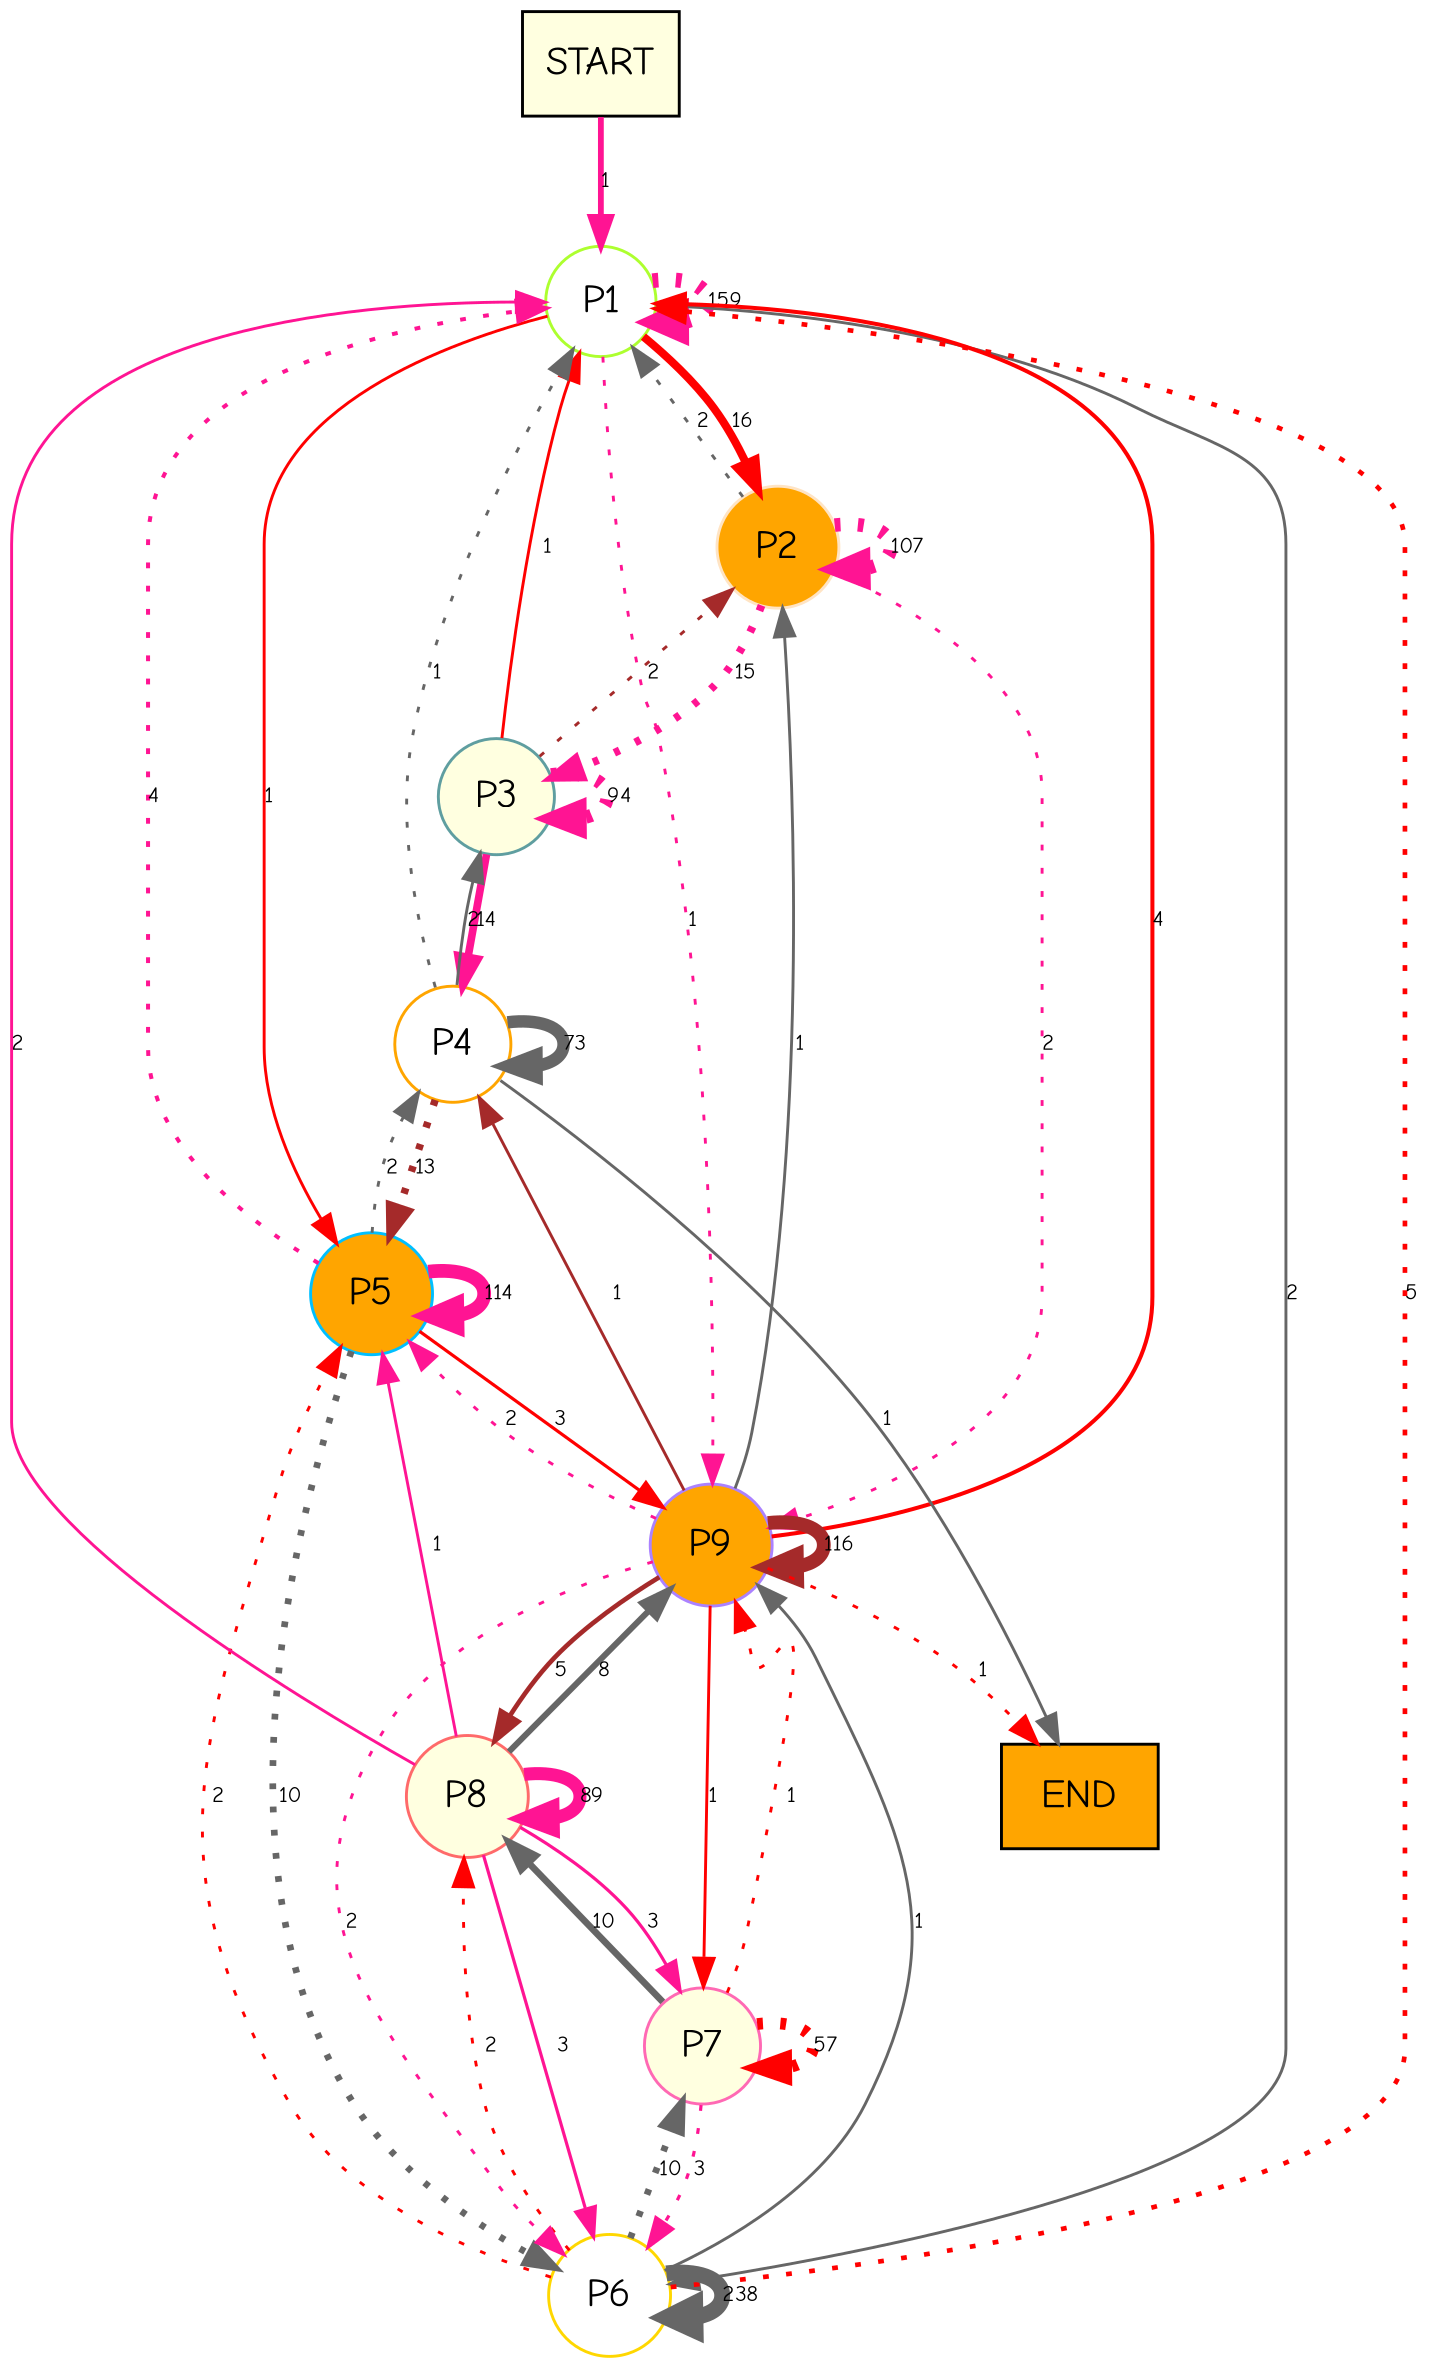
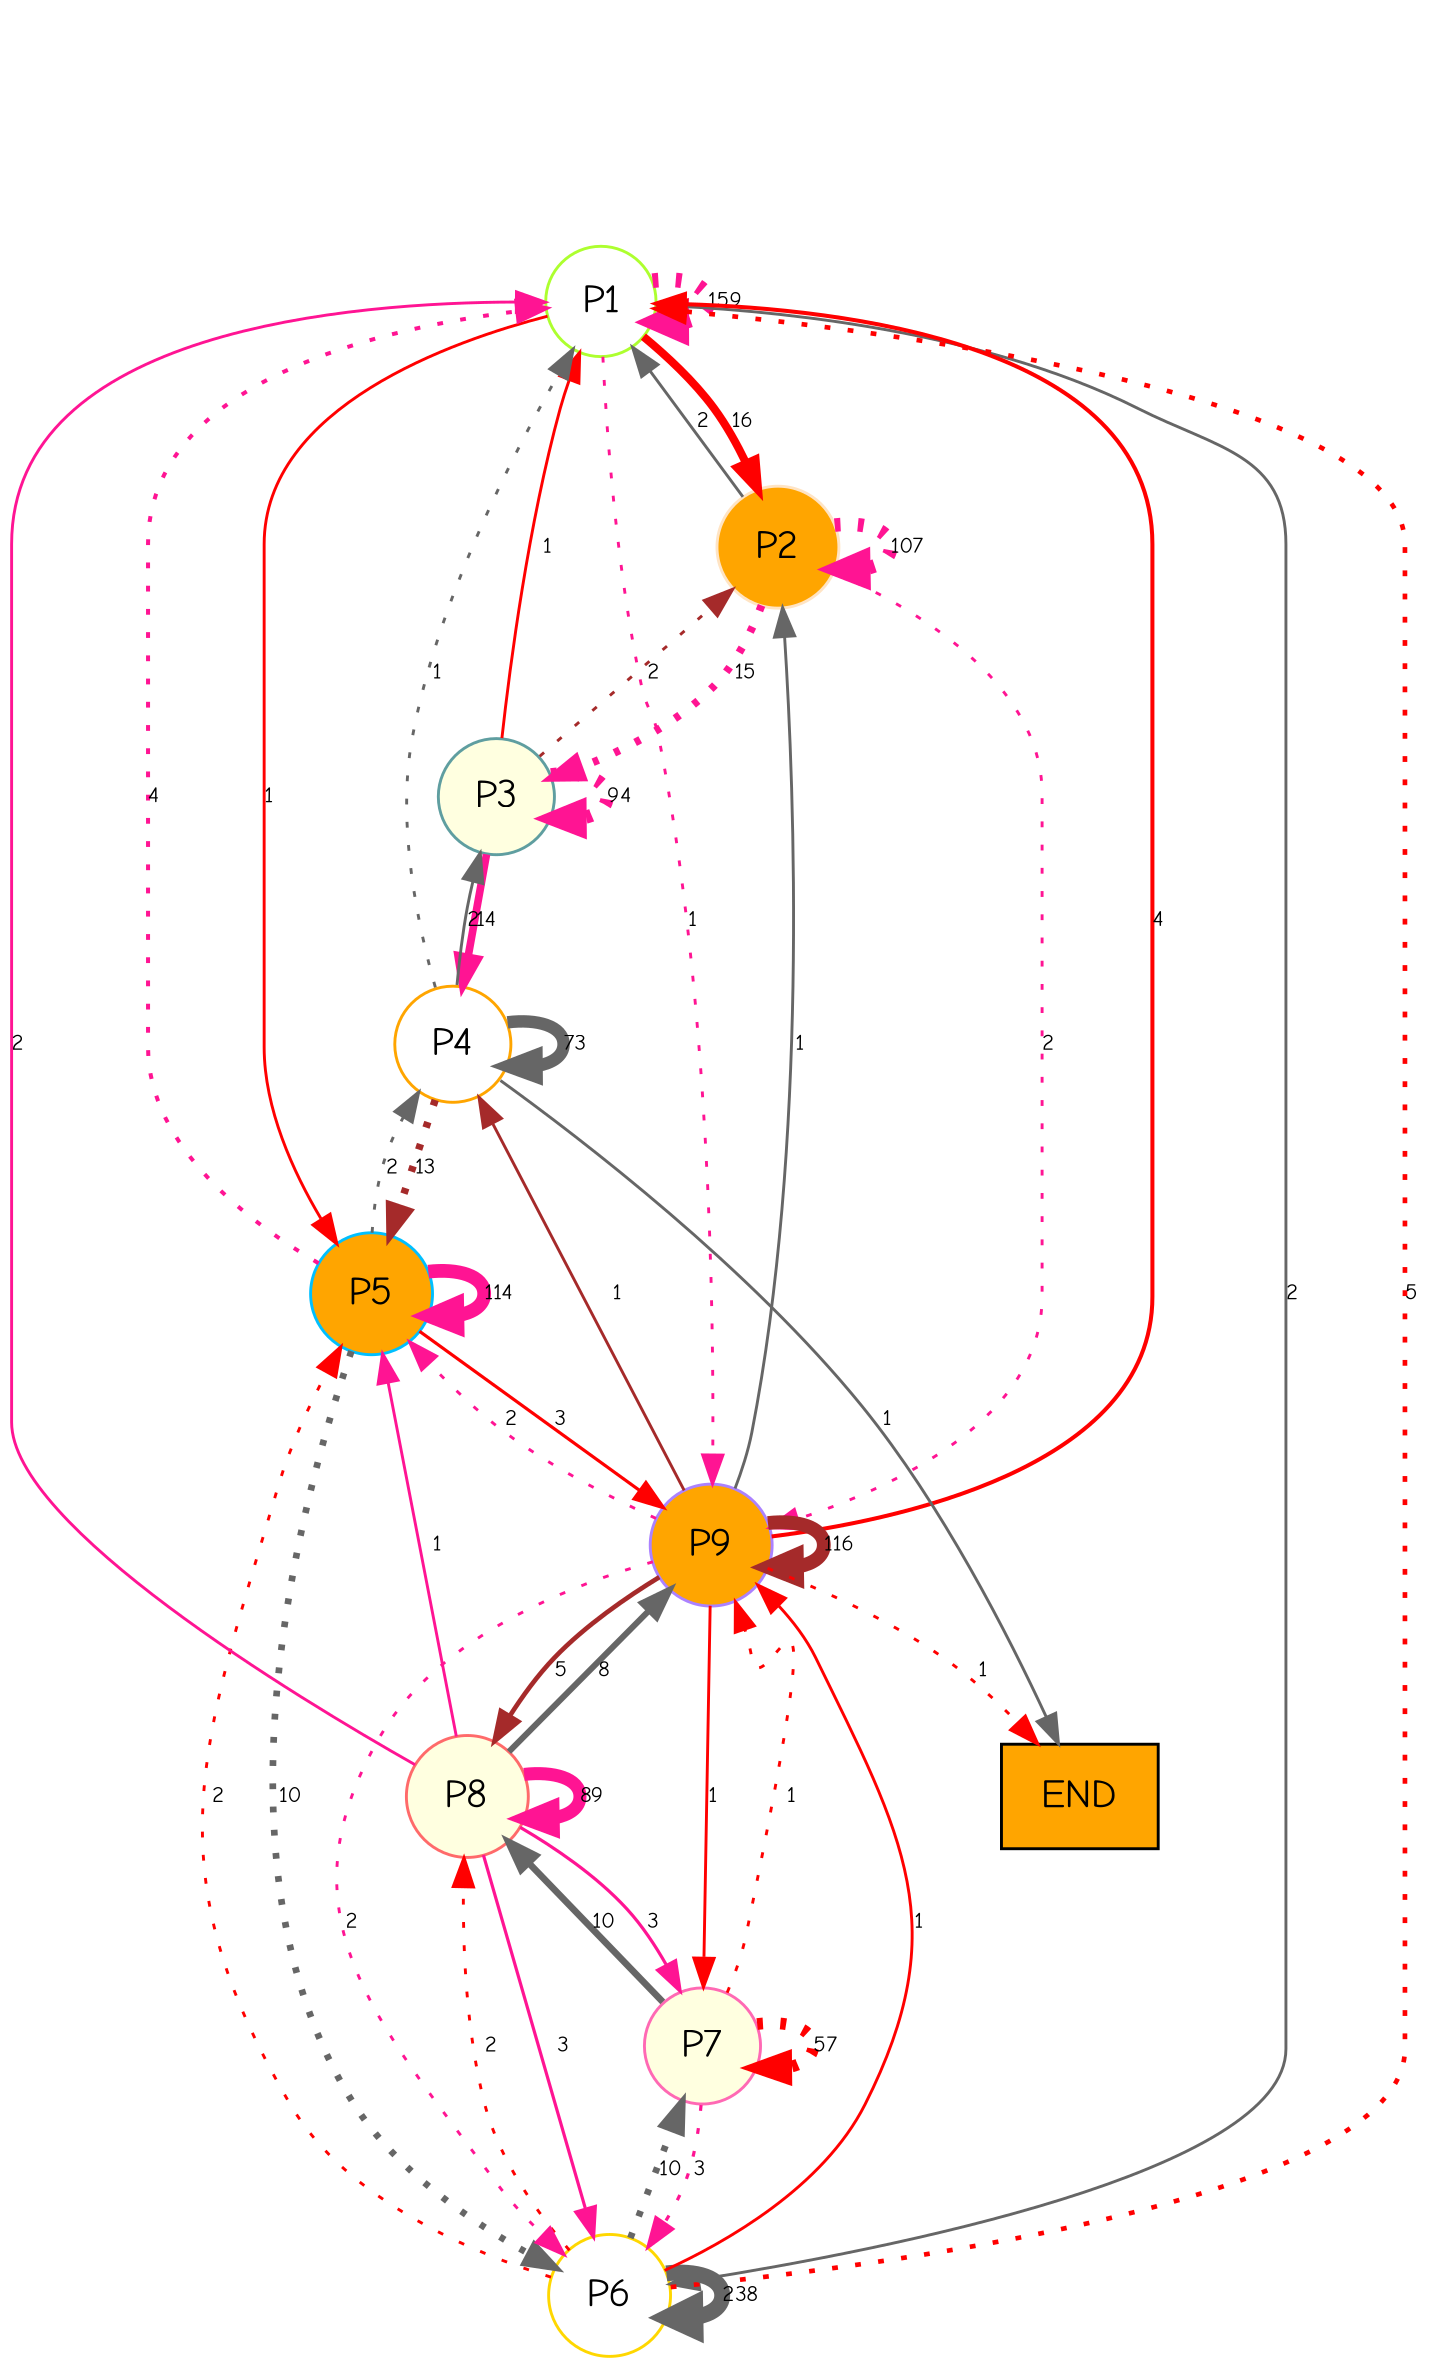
node "START": removed
edge "P2" -> "P1": style dotted -> bold
edge "P6" -> "P9": color gray40 -> red
